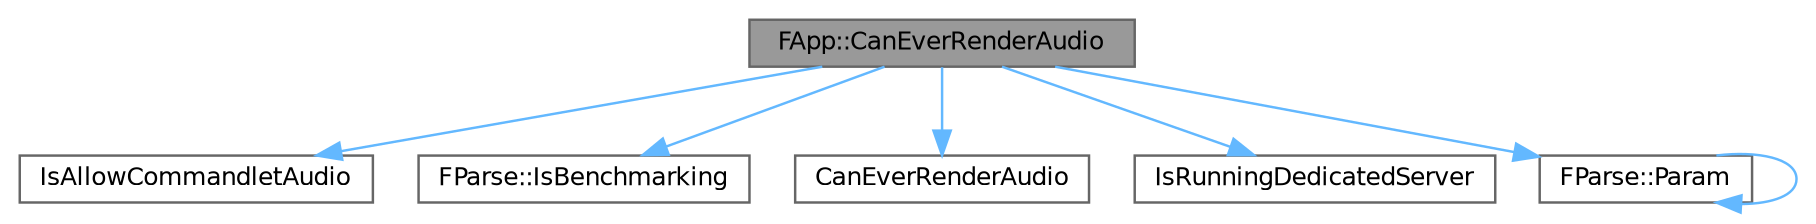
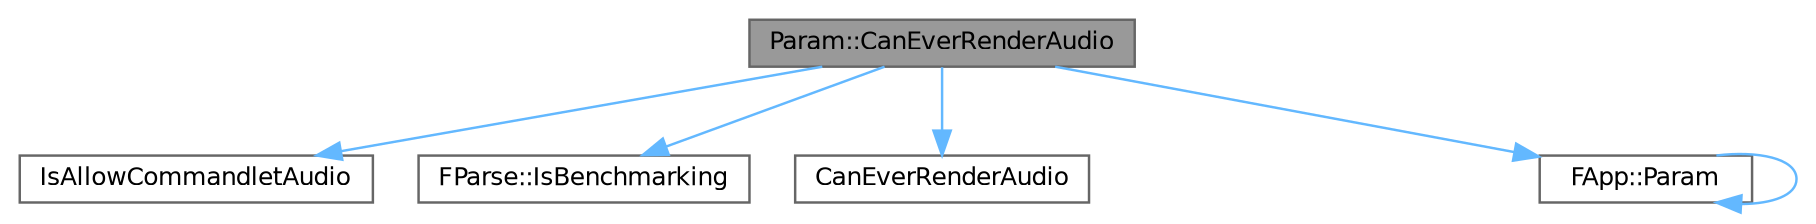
node "FApp::CanEverRenderAudio": label "FApp::CanEverRenderAudio" -> "Param::CanEverRenderAudio"
node "IsRunningDedicatedServer": removed
node "FParse::Param": label "FParse::Param" -> "FApp::Param"
